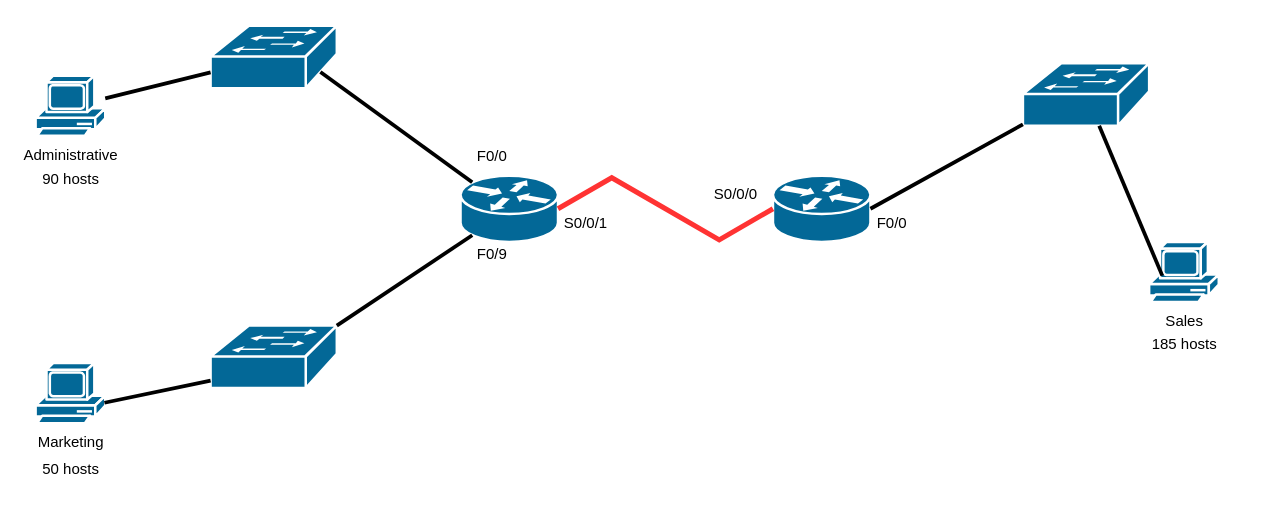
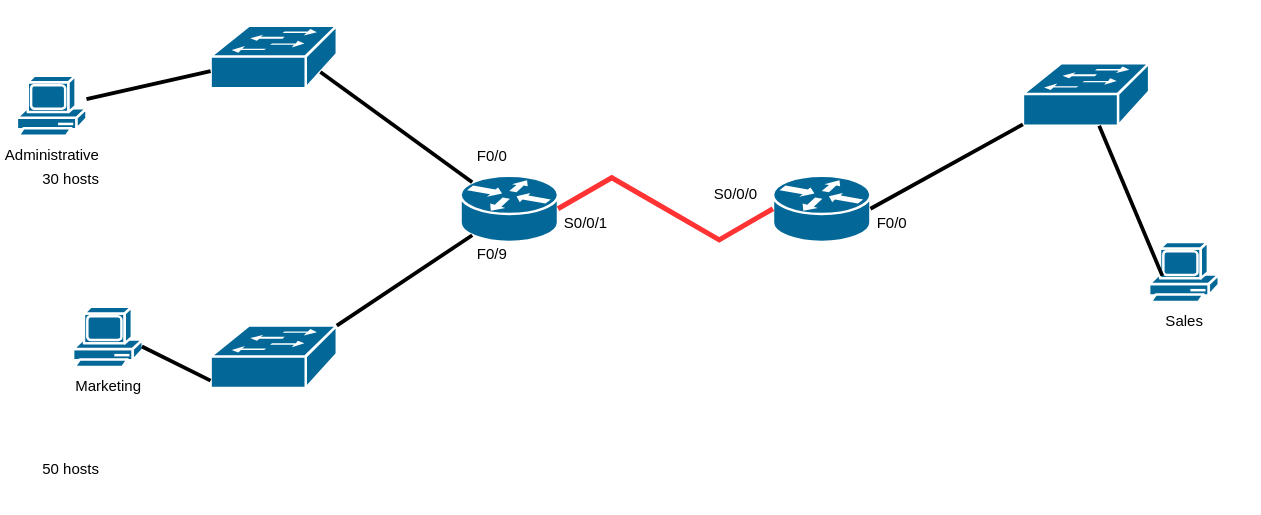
node "Administrative": moved (70, 107) -> (52, 107)
node "90 hosts": label "90 hosts" -> "30 hosts"
node "185 hosts": removed
node "Marketing": moved (70, 394) -> (108, 338)
